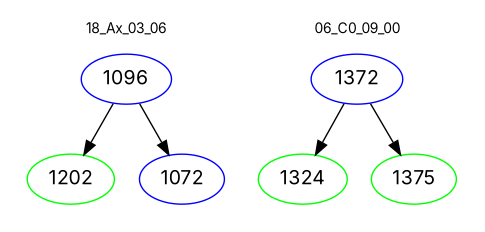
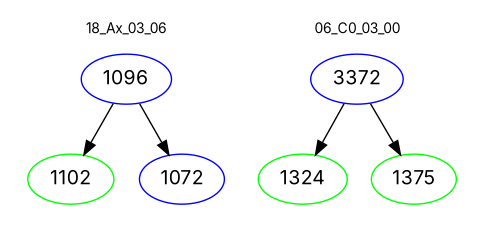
cluster "06_C0_09_00": label "06_C0_09_00" -> "06_C0_03_00"
node "1372": label "1372" -> "3372"
node "1202": label "1202" -> "1102"
